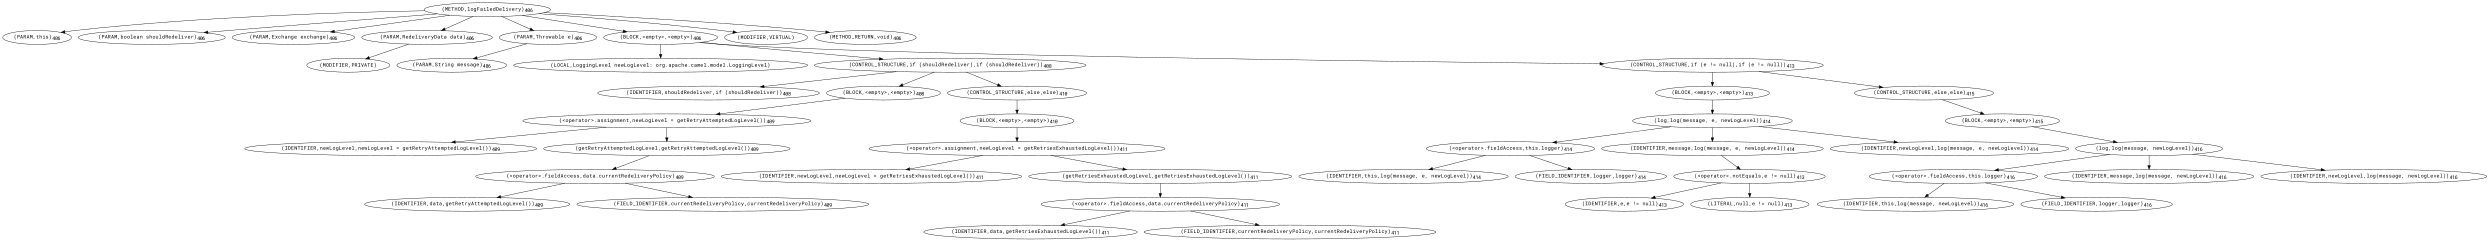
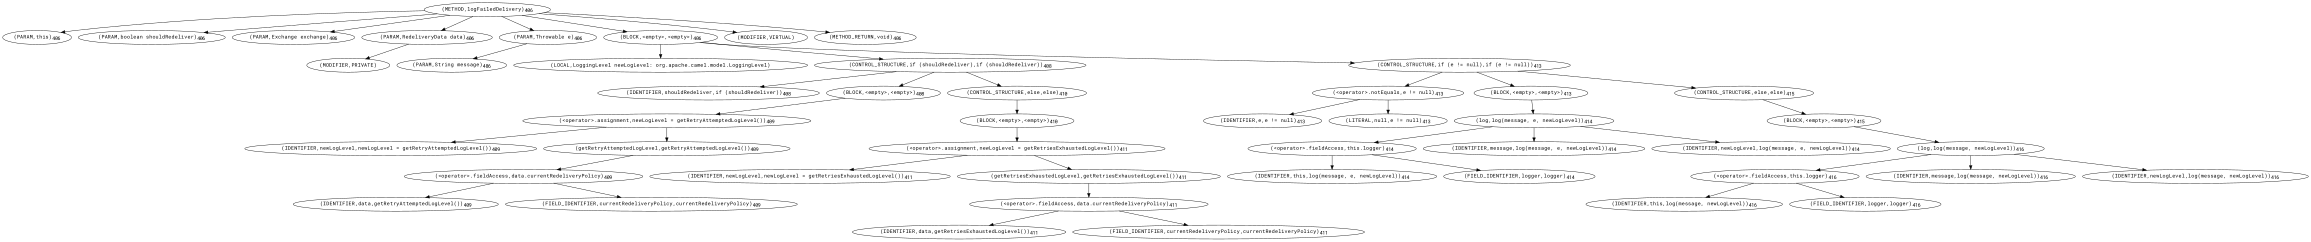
edge "(IDENTIFIER,message,log(message, e, newLogLevel))" -> "(<operator>.notEquals,e != null)": now "(CONTROL_STRUCTURE,if (e != null),if (e != null))" -> "(<operator>.notEquals,e != null)"
